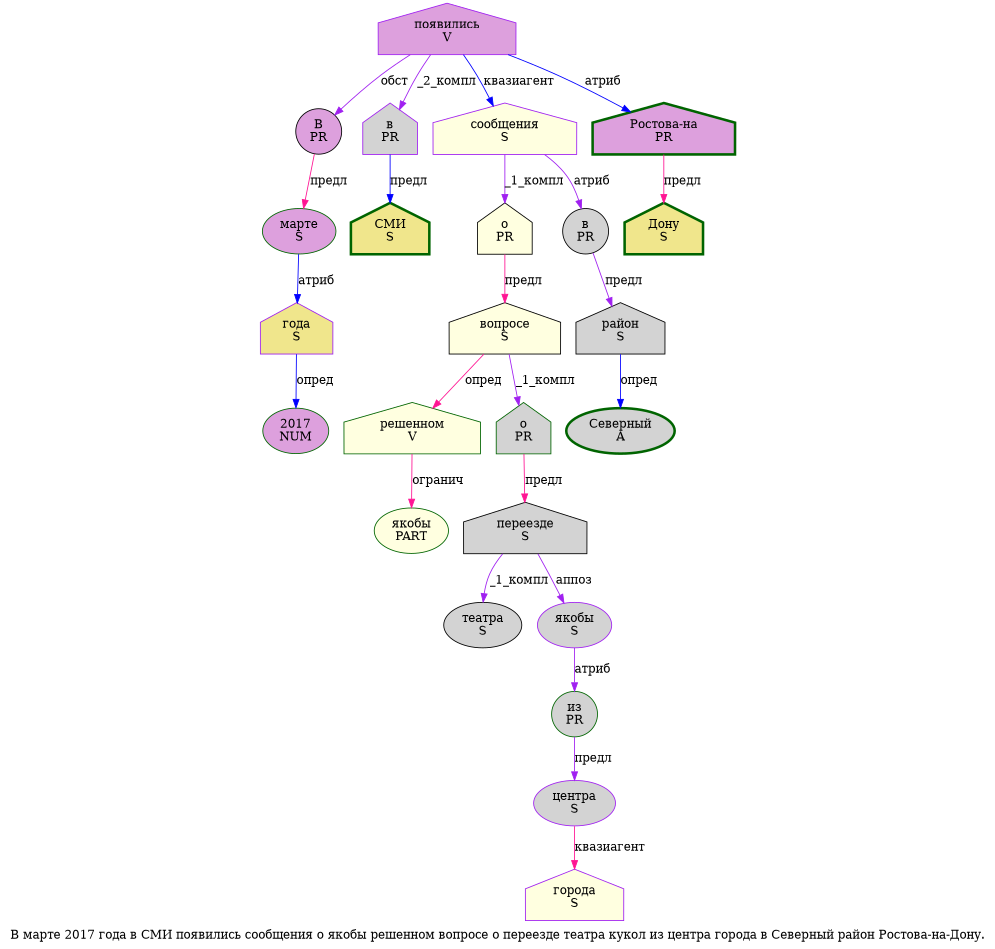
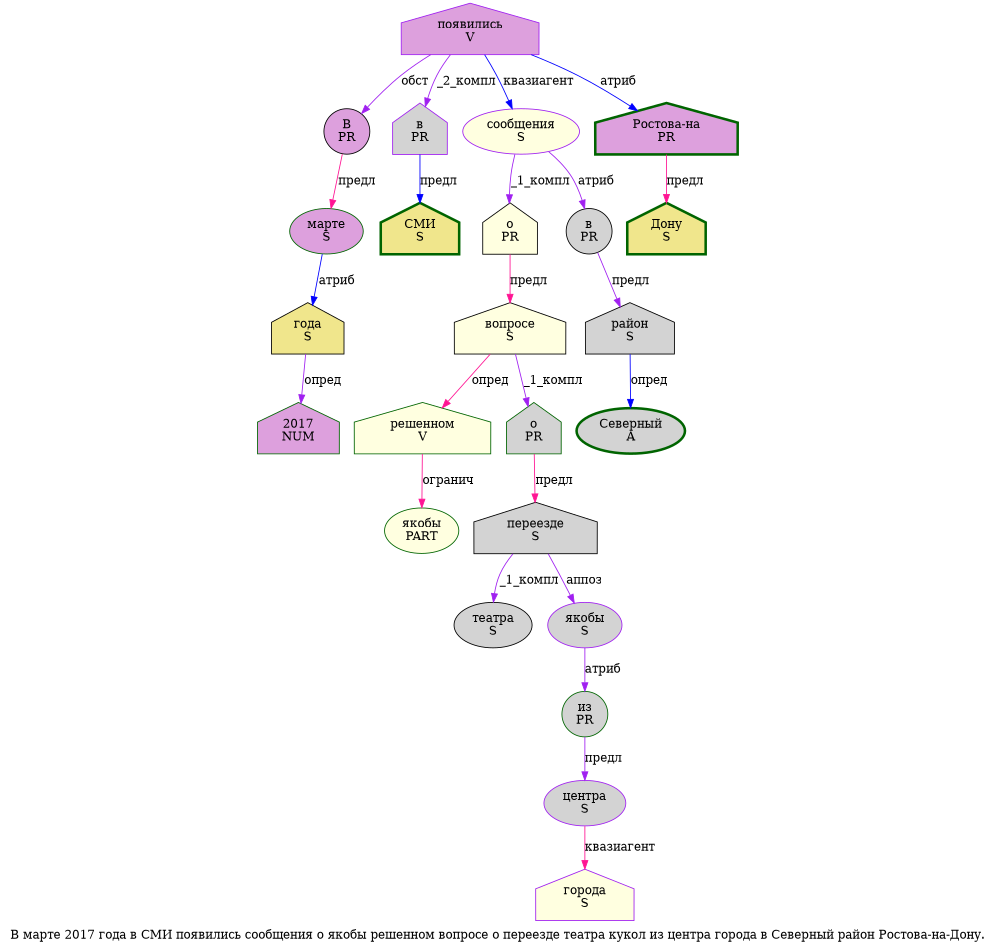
node "сообщения S": shape house -> ellipse
node "года S": color purple -> black
edge "года S" -> "2017 NUM": color blue -> purple
node "2017 NUM": shape ellipse -> house
